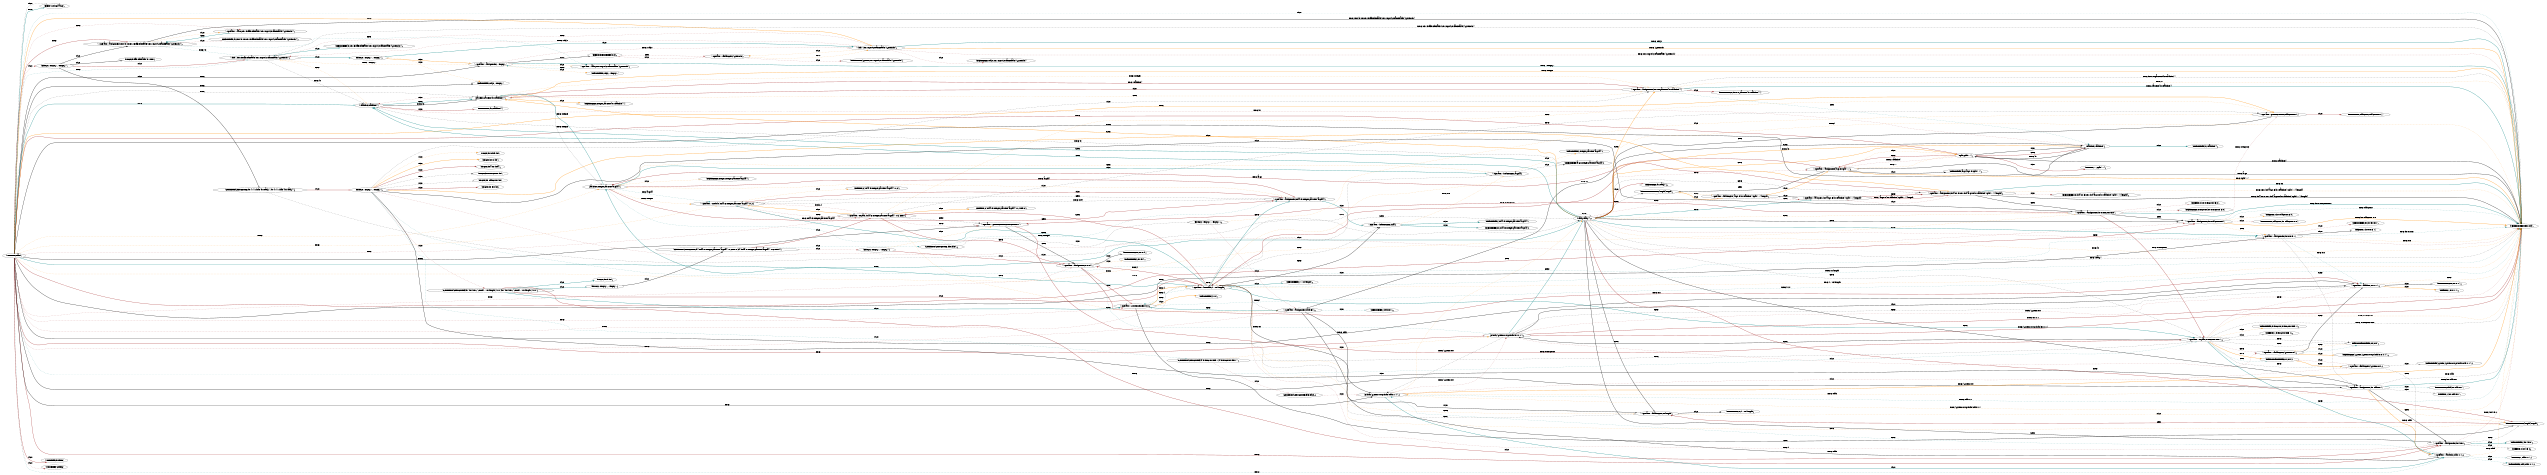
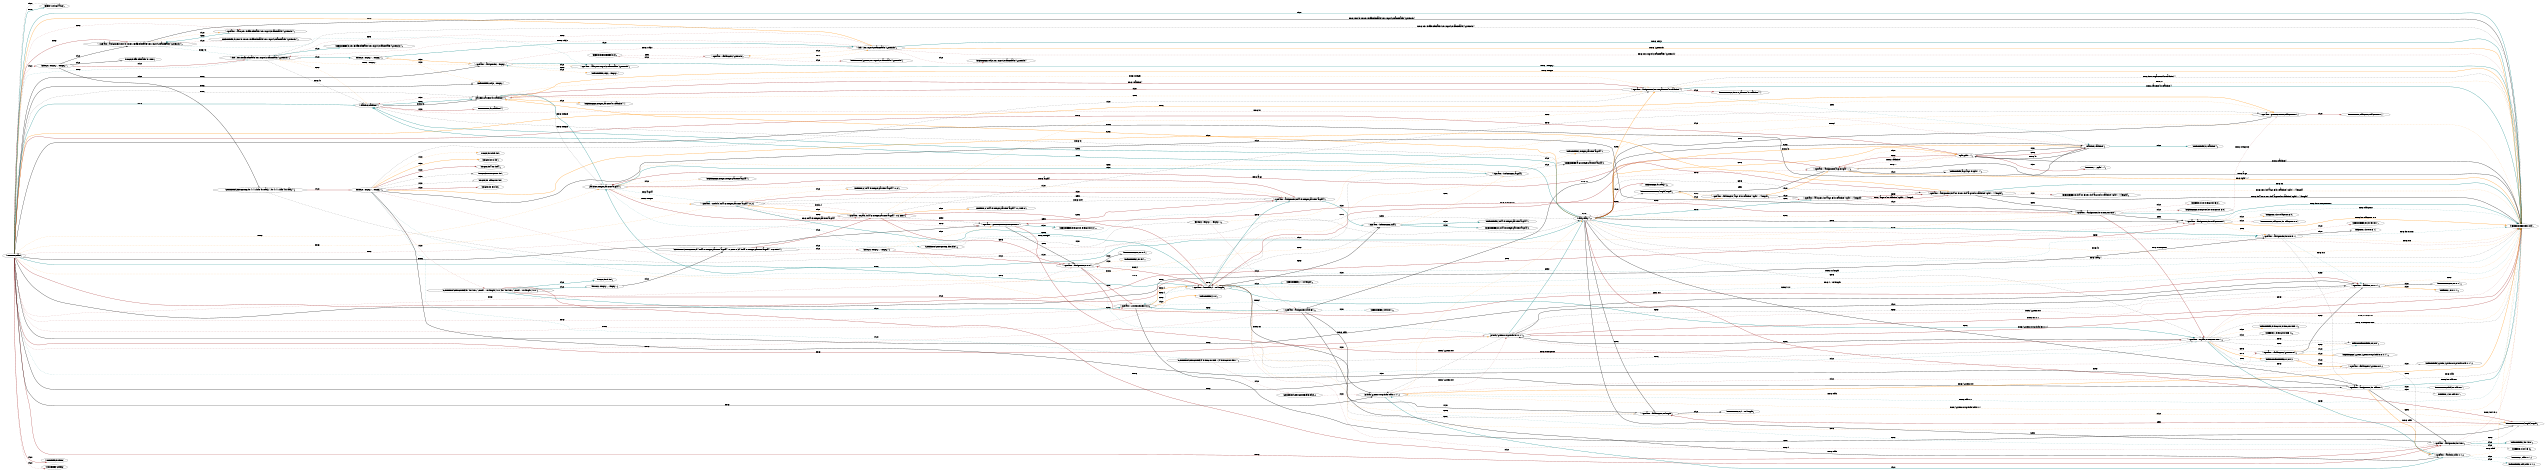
edge "(METHOD,main)" -> "(METHOD_RETURN,void)": style dashed -> bold
edge "(<operator>.assignment,<empty>)" -> "(FIELD_IDENTIFIER,in,in)": removed, label "CFG:"
edge "(<operator>.indexAccess,ns[i])" -> "(<operator>.indexAccess,args[i])": label "DDG: evI" -> "CFG: "
node "(IDENTIFIER,evenCount,evenCount++)": added
edge "(<operator>.assignment,evI = i)" -> "(<operator>.addition,evI + 1)": label "DDG: evI" -> "CFG: evI"
edge "(METHOD,main)" -> "(<operator>.addition,oddI + 1)": removed, label "DDG:"
